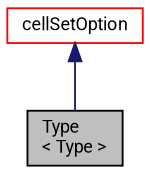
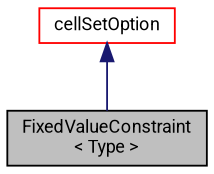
node "Type < Type >": label "Type < Type >" -> "FixedValueConstraint < Type >"
